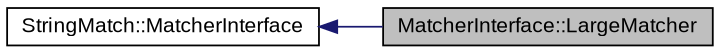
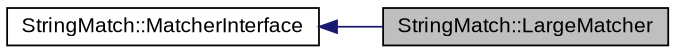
node "MatcherInterface::LargeMatcher": label "MatcherInterface::LargeMatcher" -> "StringMatch::LargeMatcher"
